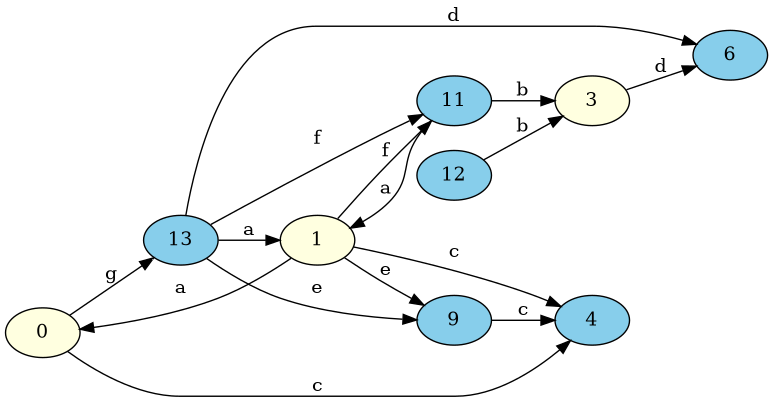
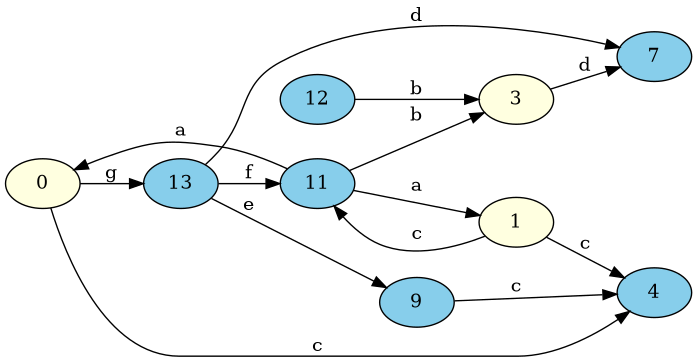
node "6": label "6" -> "7"
edge "1" -> "11": label "f" -> "c"
edge "13" -> "1": removed, label "a"
edge "1" -> "9": removed, label "e"
edge "1" -> "0": now "11" -> "0"
